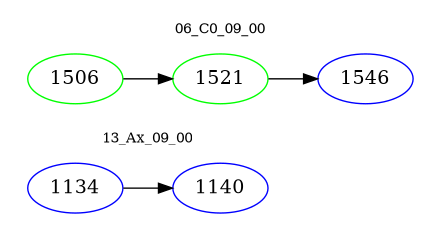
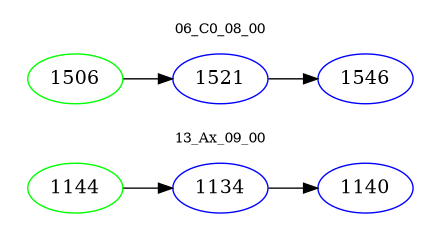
cluster "06_C0_09_00": label "06_C0_09_00" -> "06_C0_08_00"
node "1521": color green -> blue
node "1144": added
